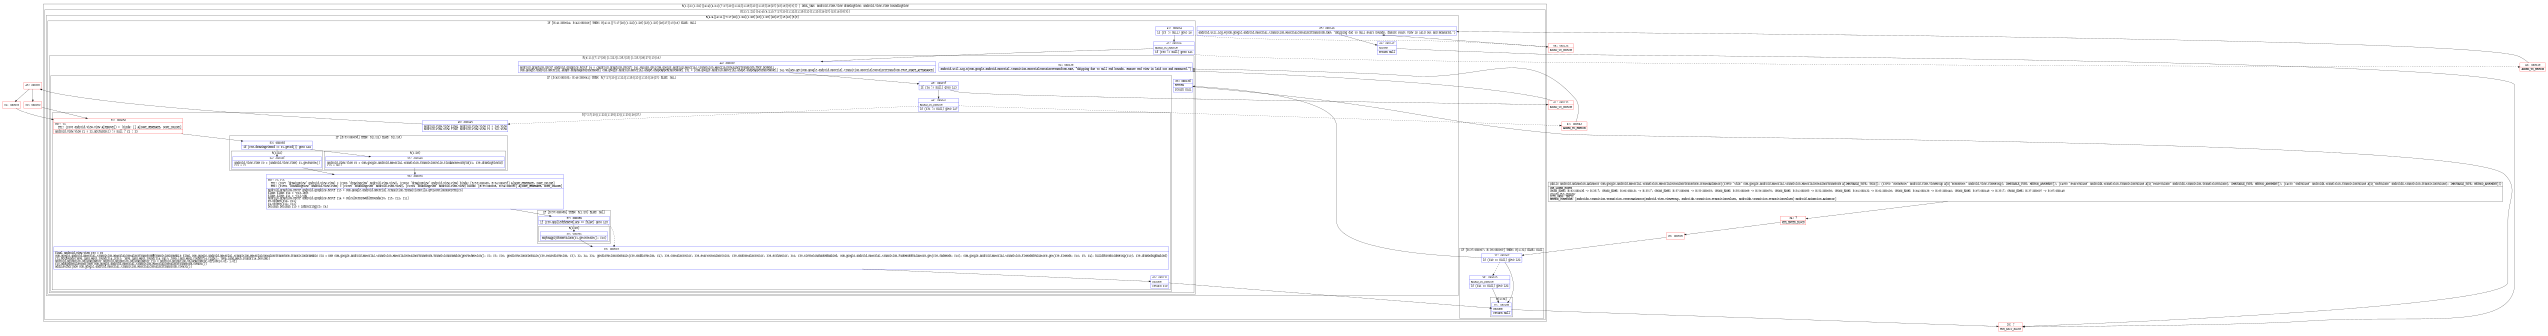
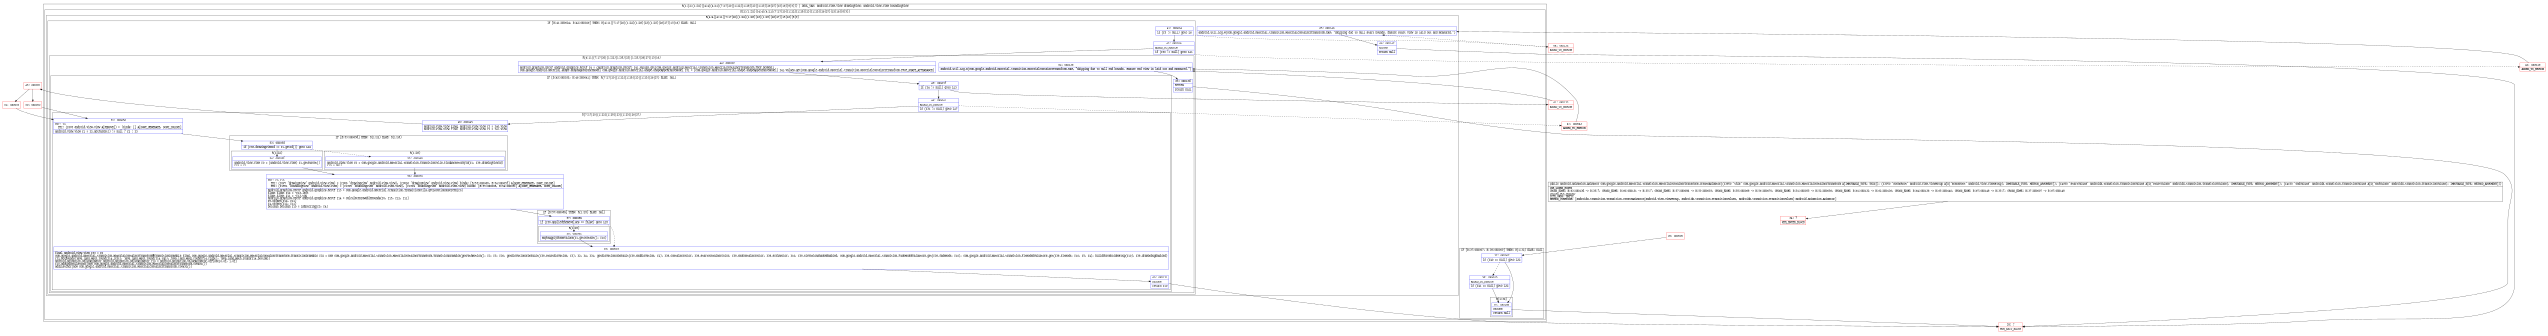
edge "64: 0x013e" -> "65: 0x0140": style solid -> dashed
edge "46: 0x0041" -> "48: 0x0049": style dashed -> solid
node "52: 0x0056": color red -> blue
edge "53: 0x005d" -> "55: 0x0068": style solid -> dashed
edge "37: 0x0007" -> "63: 0x013d": now "62: 0x0136" -> "63: 0x013d"
edge "34: ?" -> "36: 0x0000": removed
edge "60: 0x0131" -> "67: 0x0148": now "60: 0x0131" -> "35: ?"
